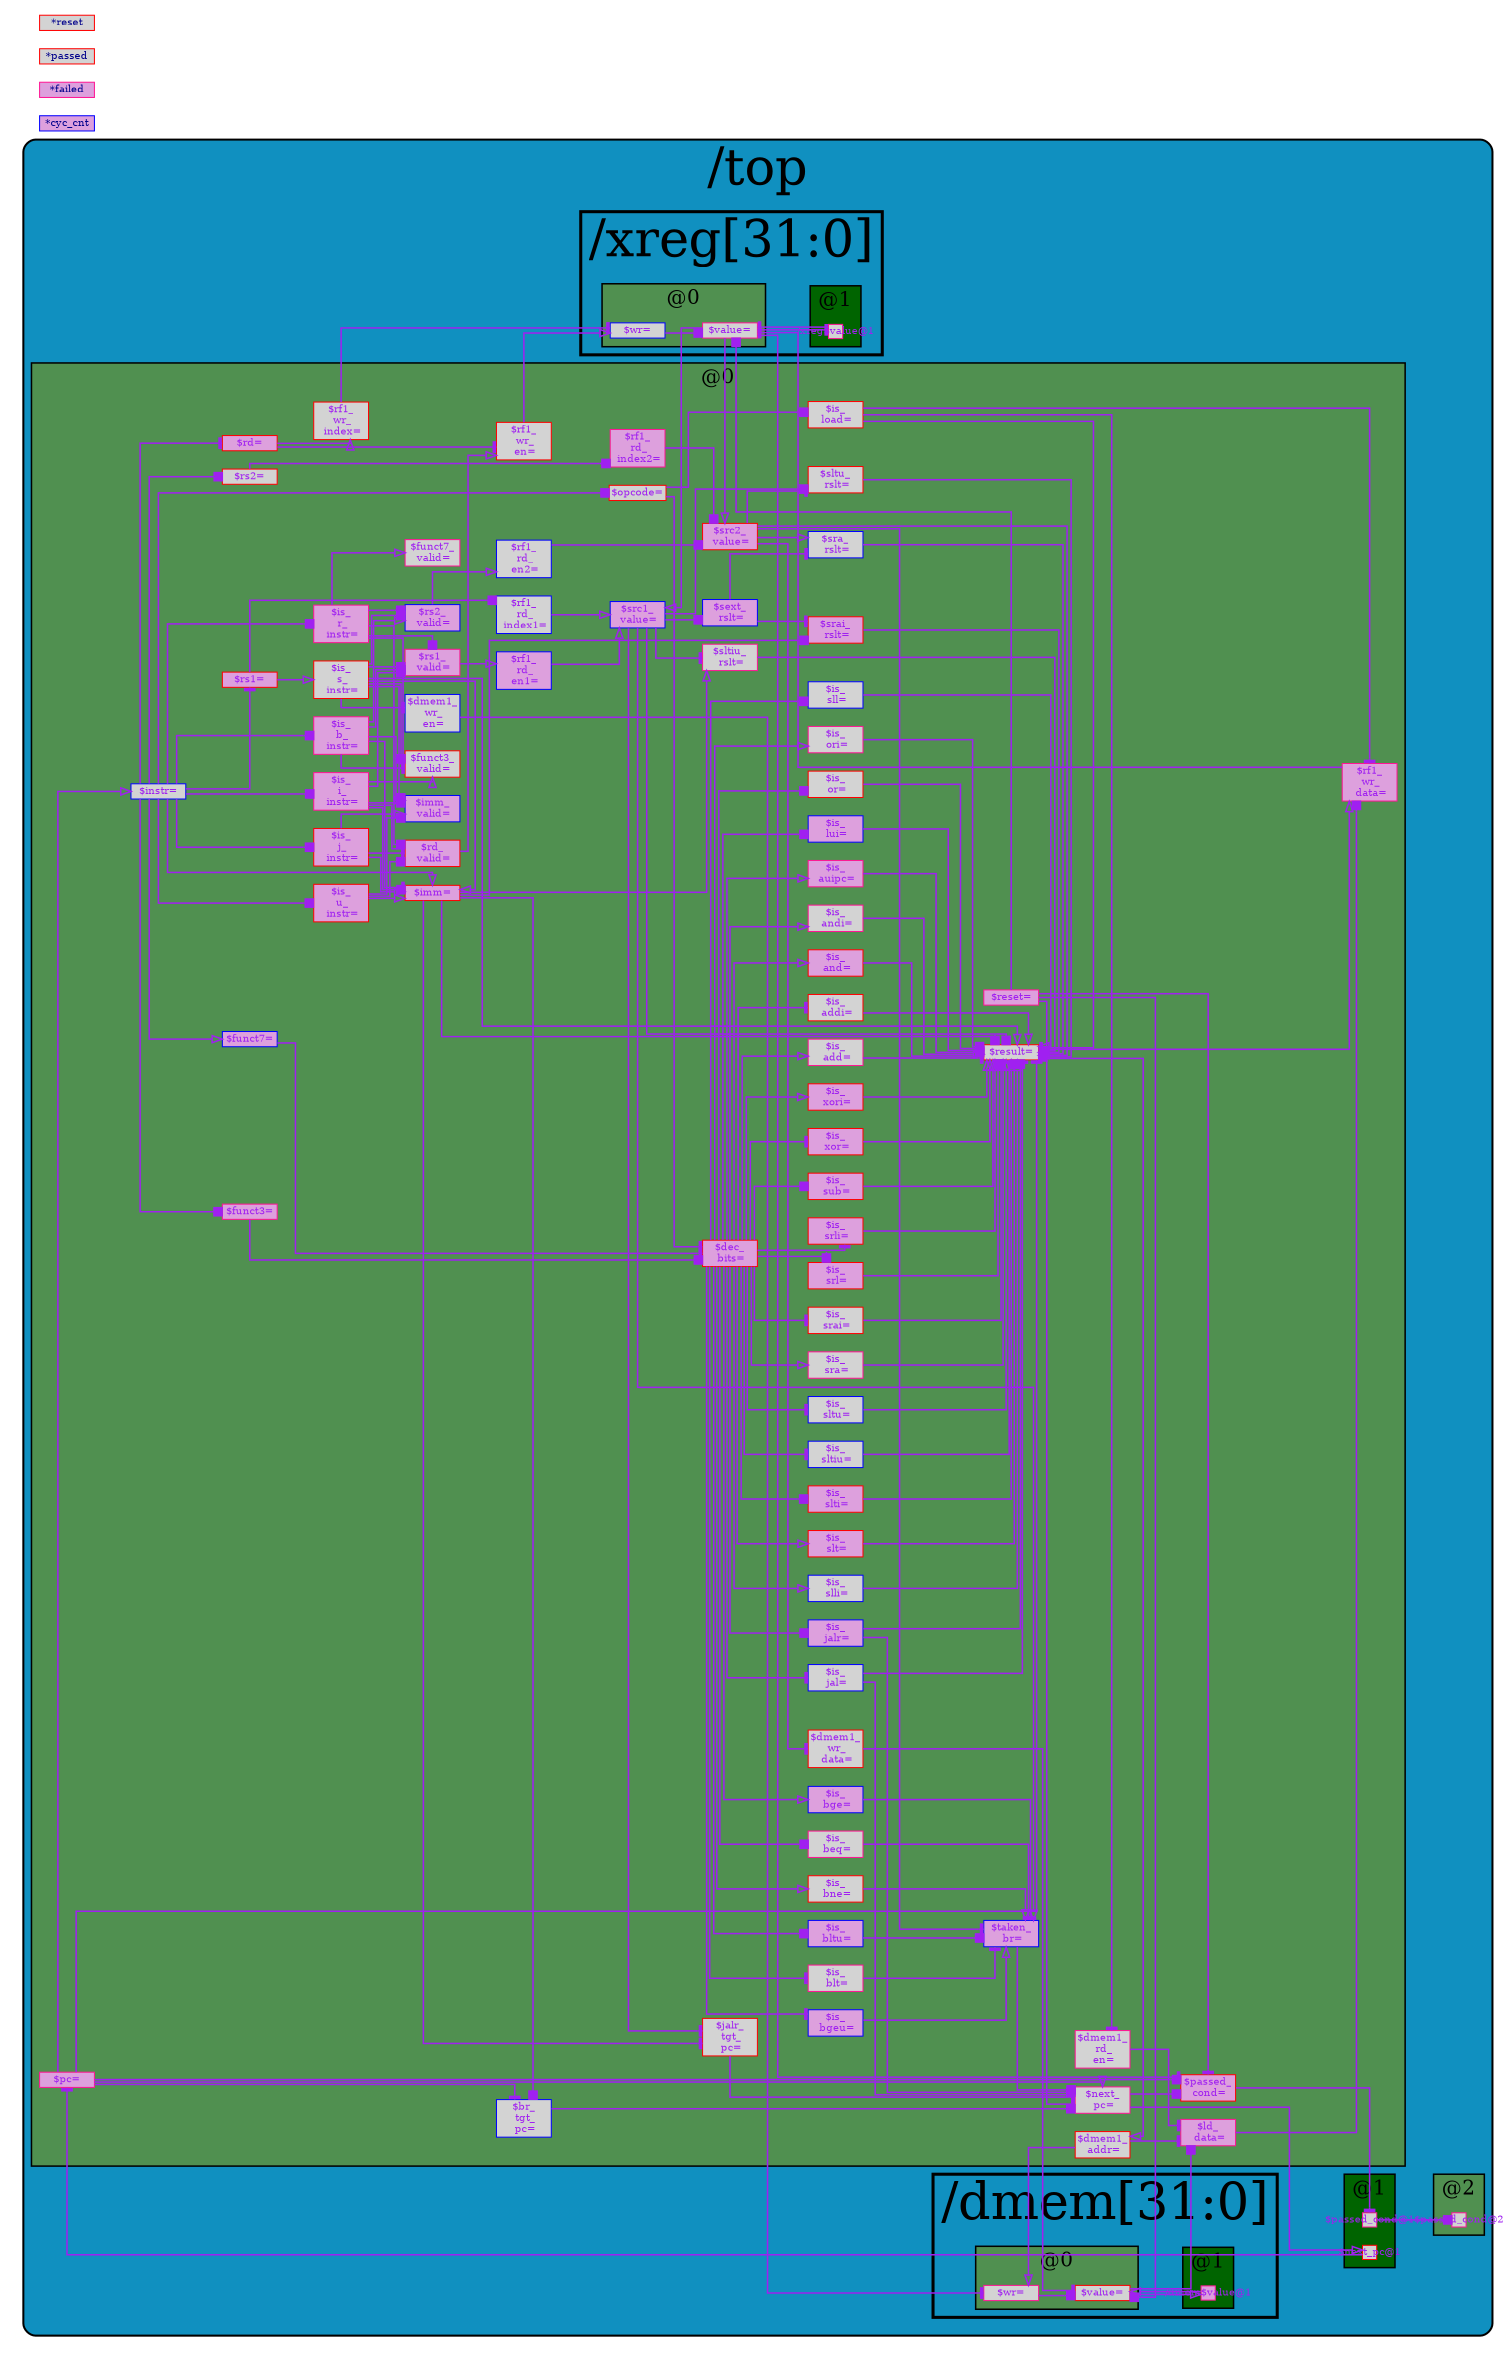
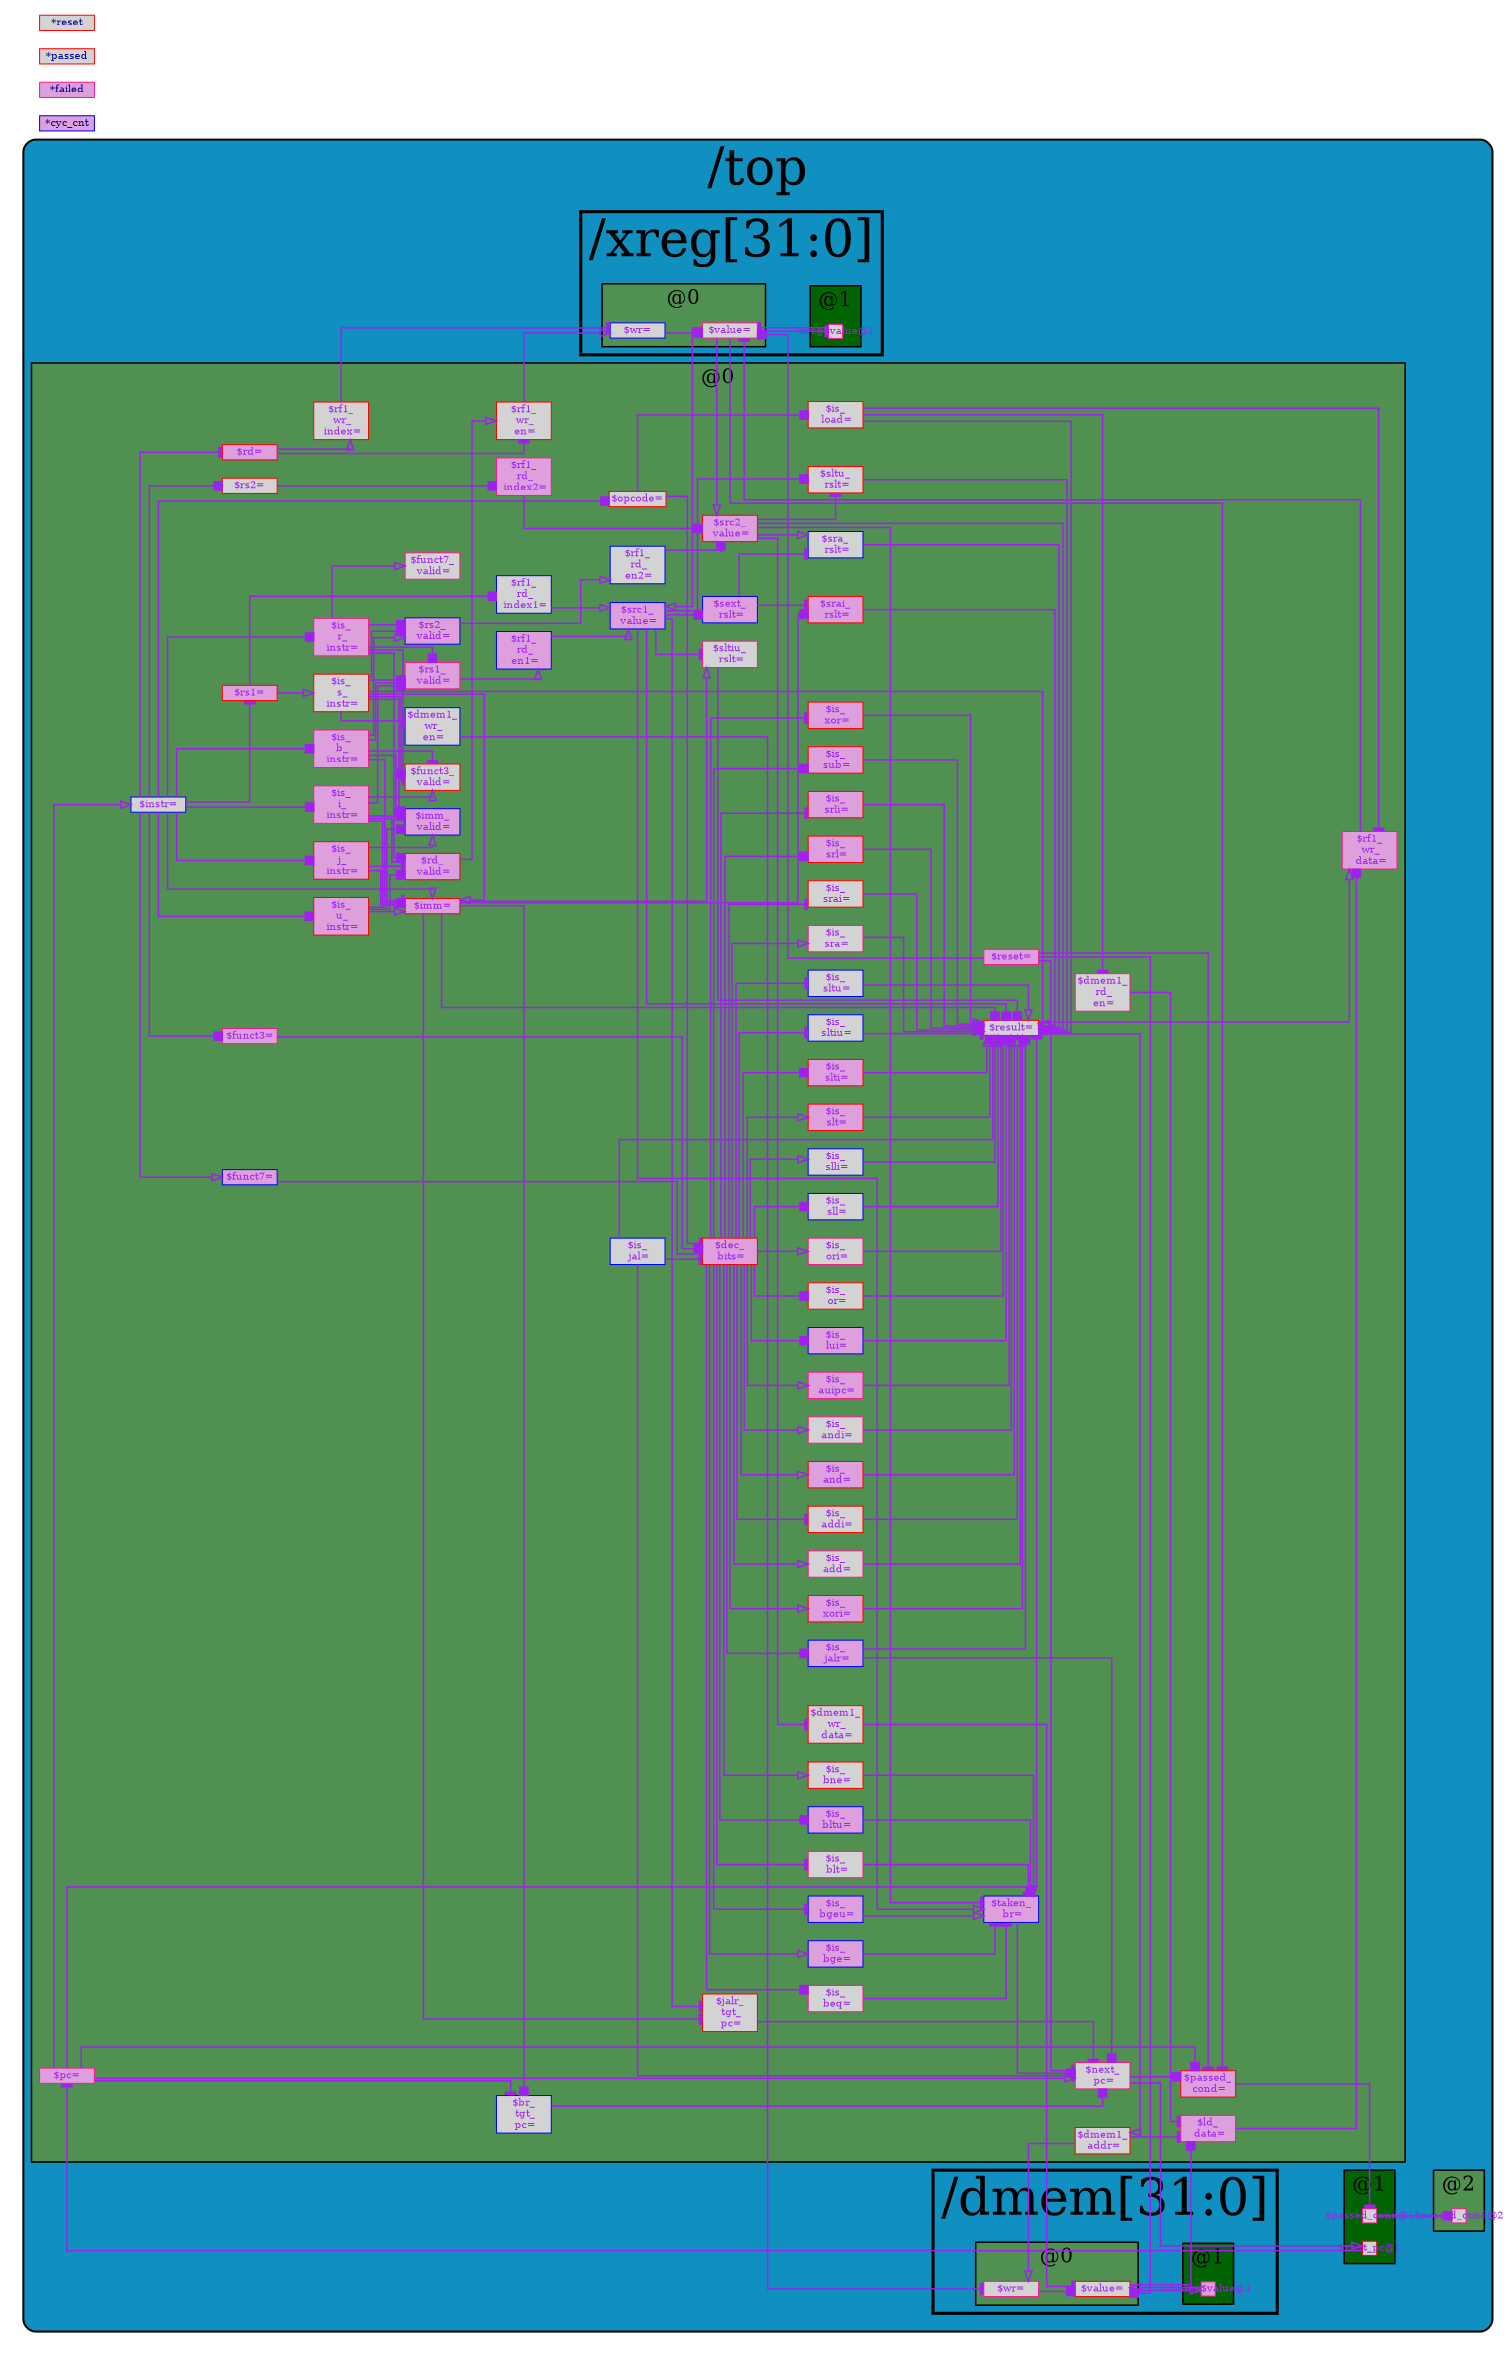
edge "$dec_ bits=" -> "$is_ jal=": reversed
